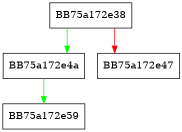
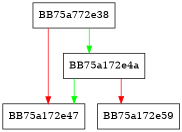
node "BB75a172e38": label "BB75a172e38" -> "BB75a772e38"
edge "BB75a172e4a" -> "BB75a172e59": color green -> red
edge "BB75a172e4a" -> "BB75a172e47": added
